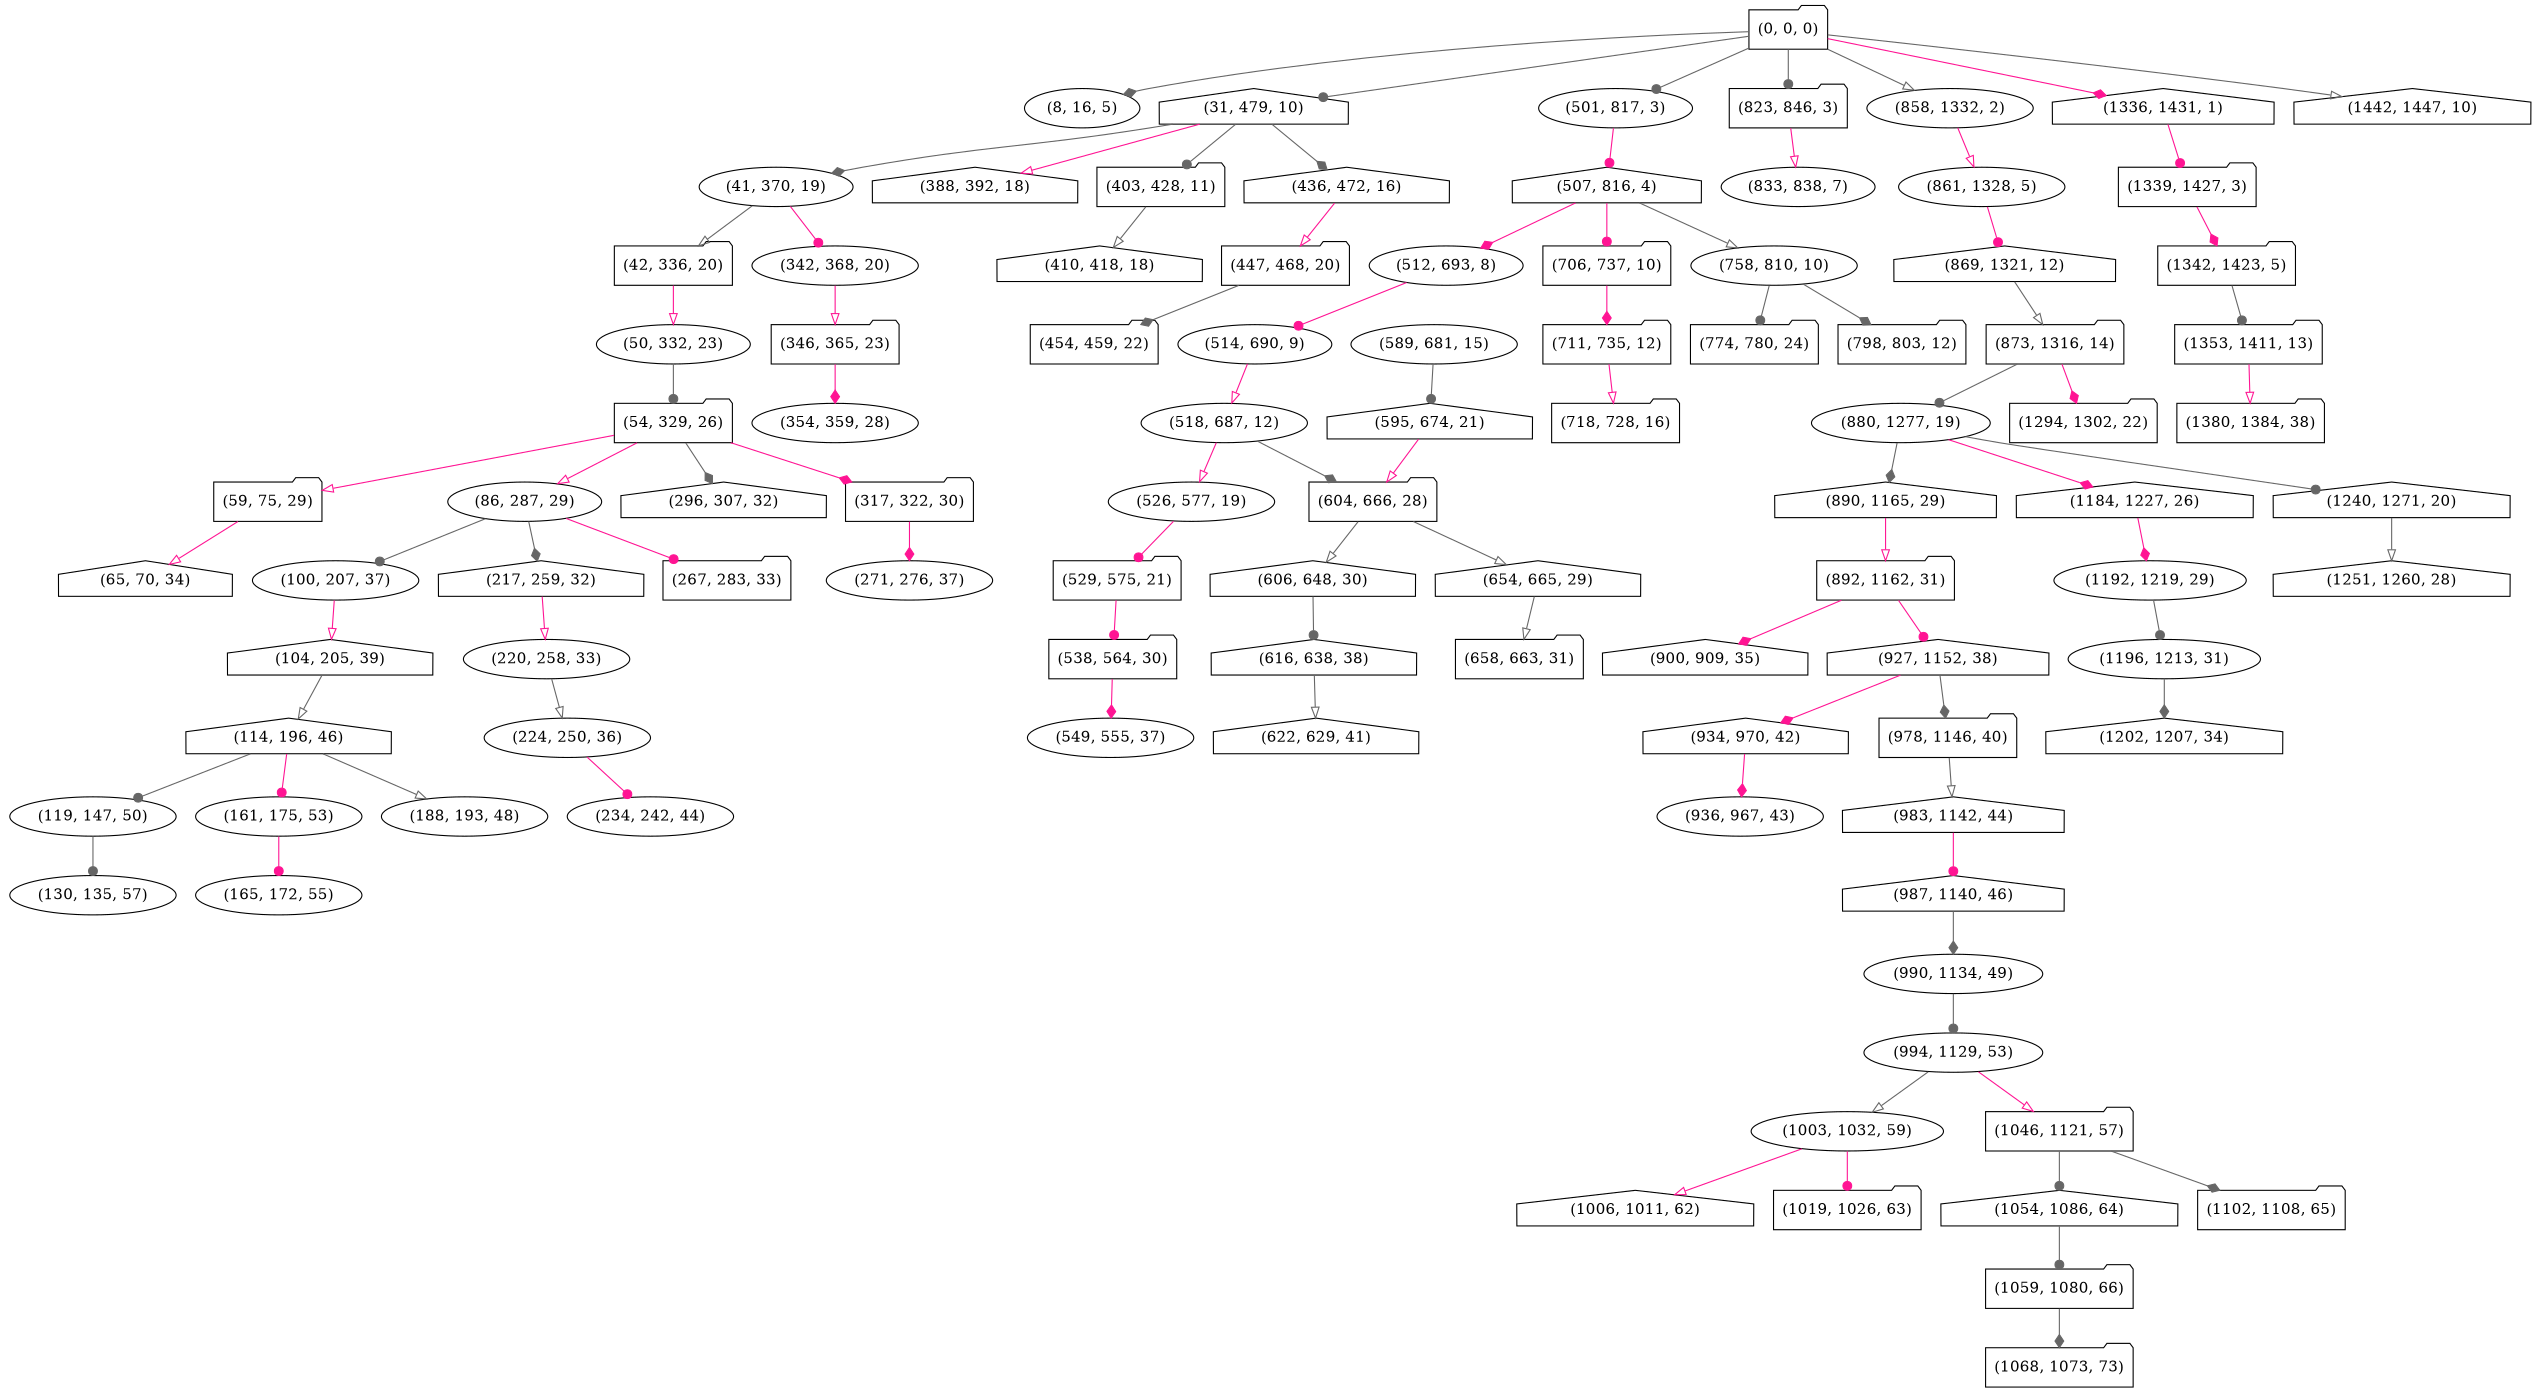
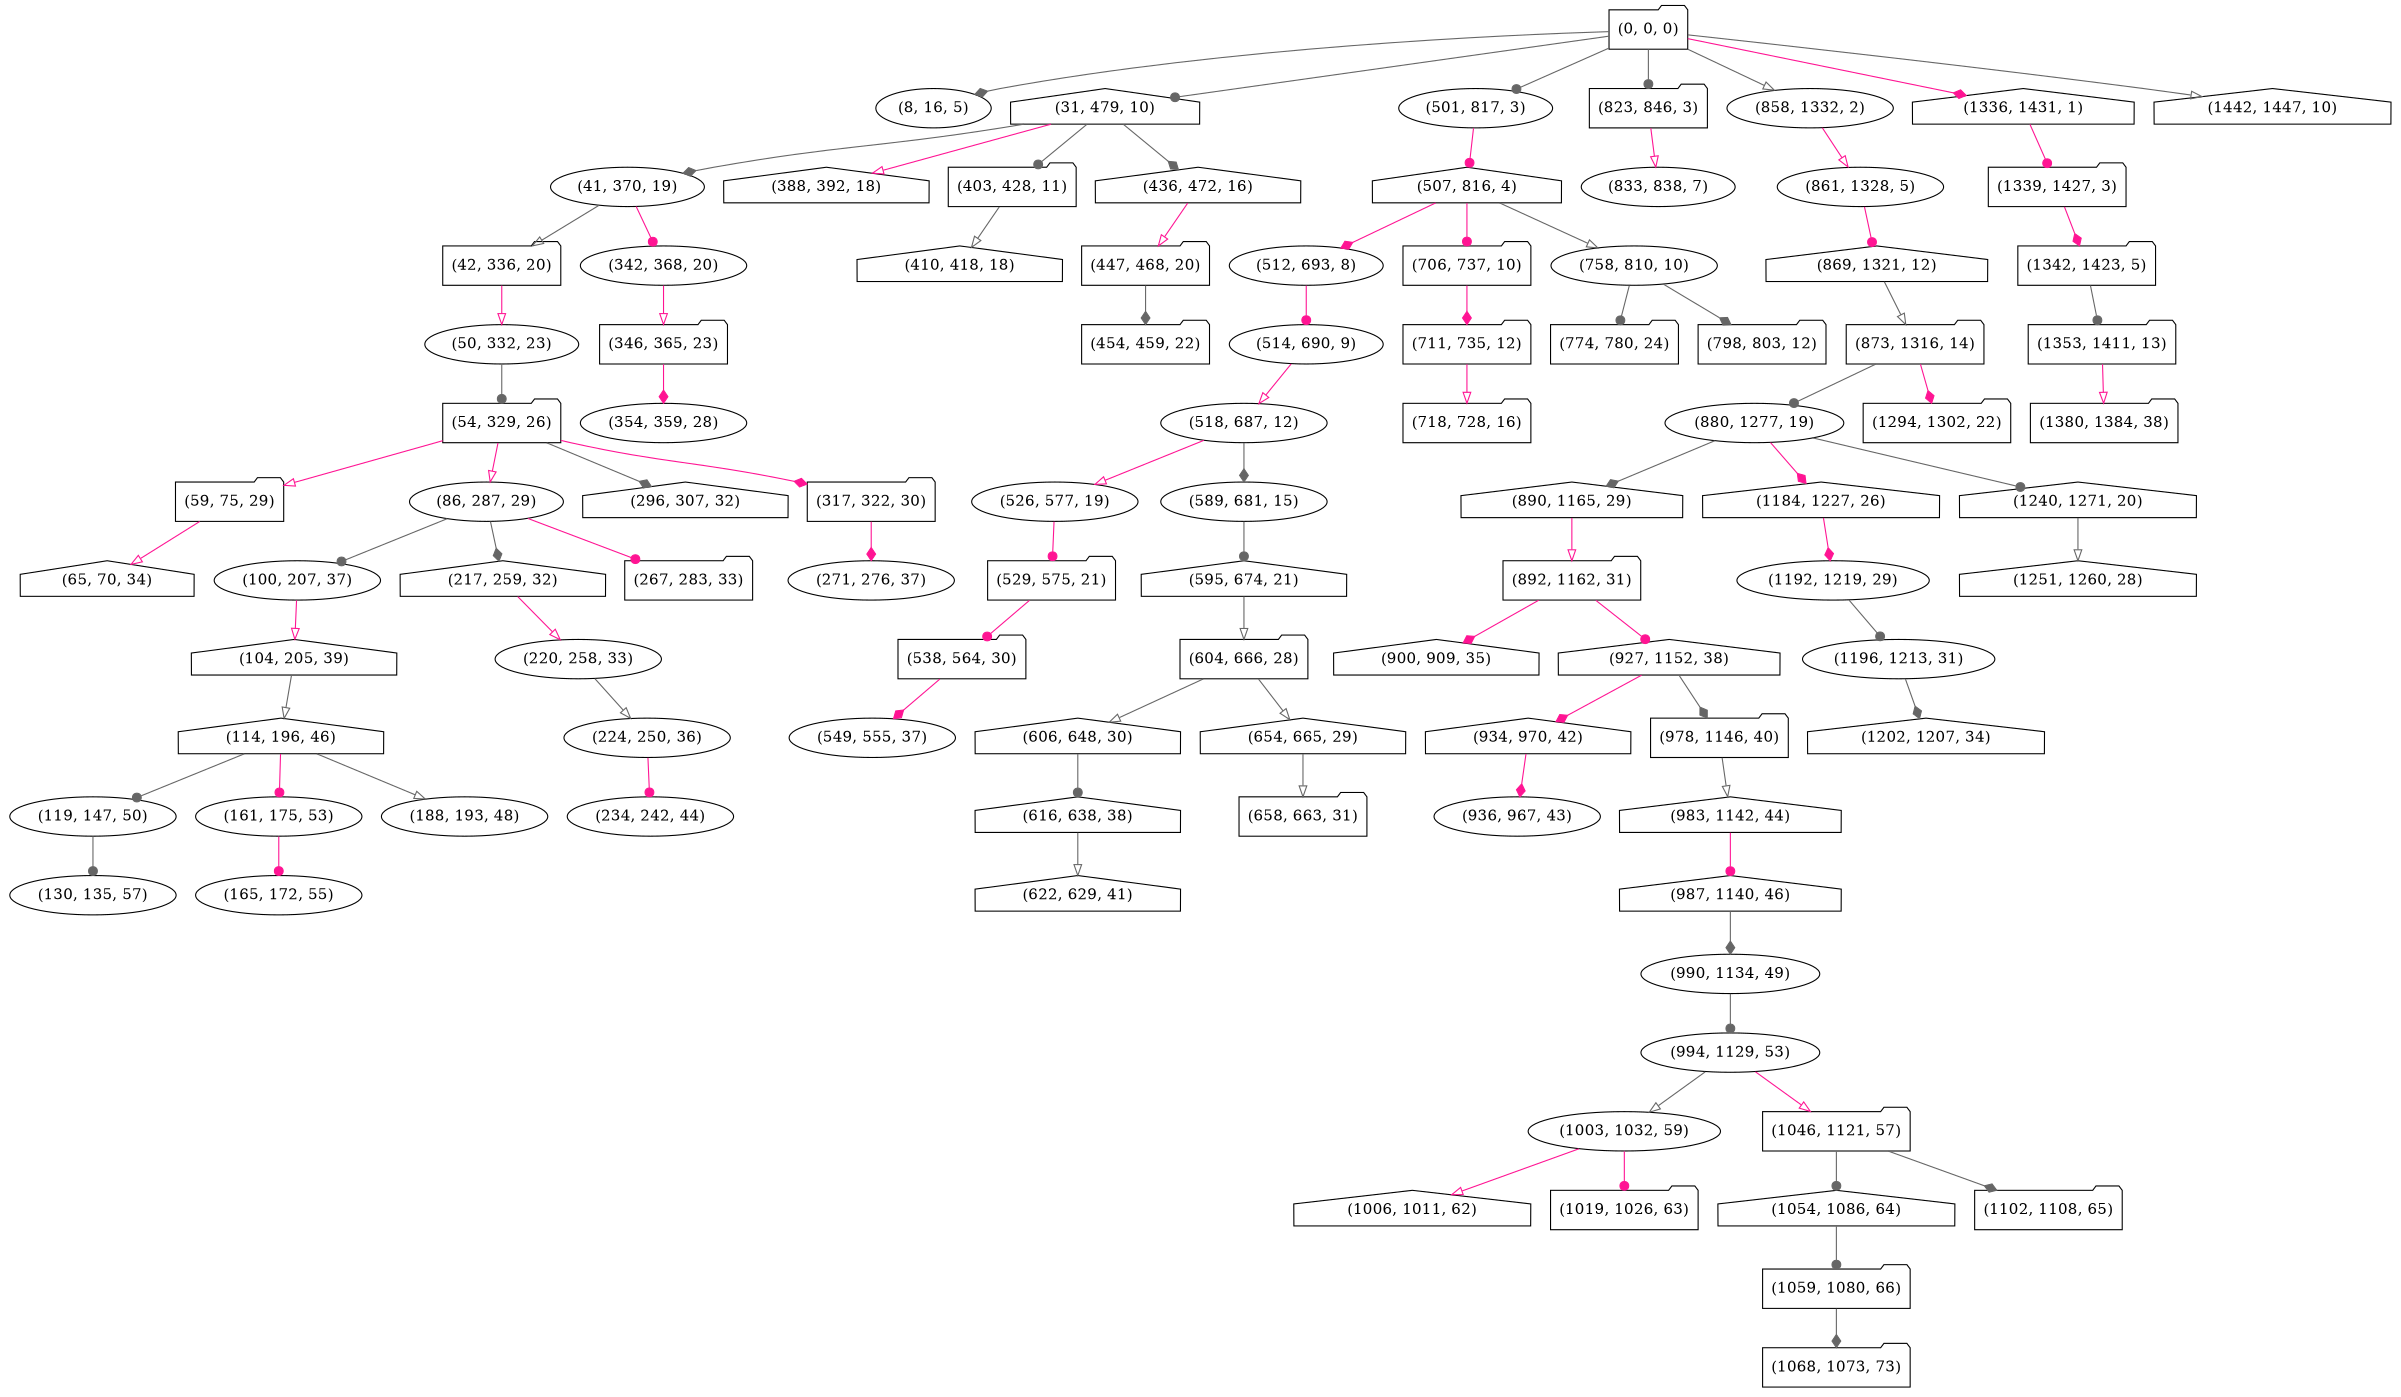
edge "(595, 674, 21)" -> "(604, 666, 28)": color deeppink -> gray40
edge "(518, 687, 12)" -> "(604, 666, 28)": now "(518, 687, 12)" -> "(589, 681, 15)"
